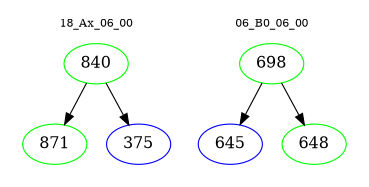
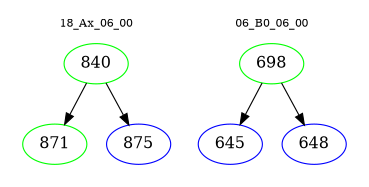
node "375": label "375" -> "875"
node "648": color green -> blue
